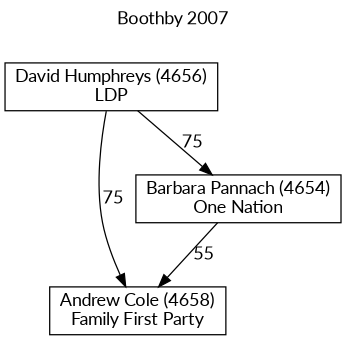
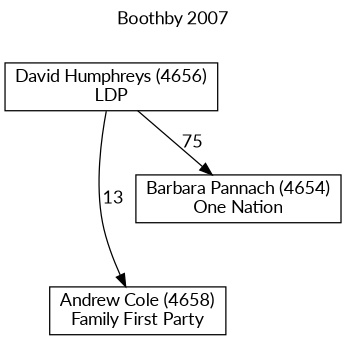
edge "David Humphreys (4656) LDP" -> "Andrew Cole (4658) Family First Party": label "75" -> "13"
edge "Barbara Pannach (4654) One Nation" -> "Andrew Cole (4658) Family First Party": removed, label "55"
